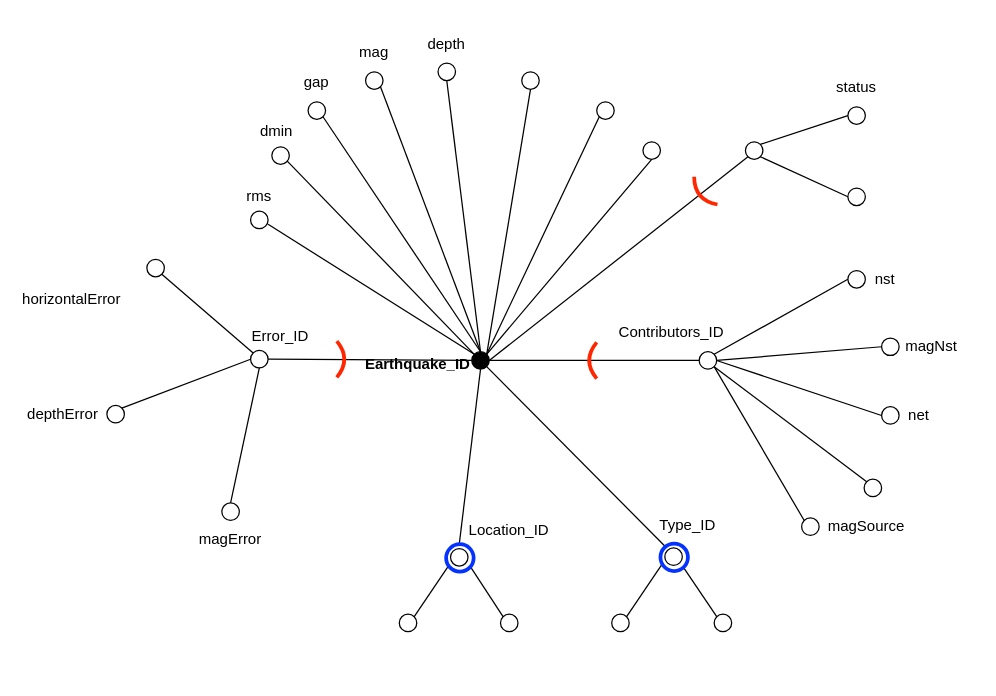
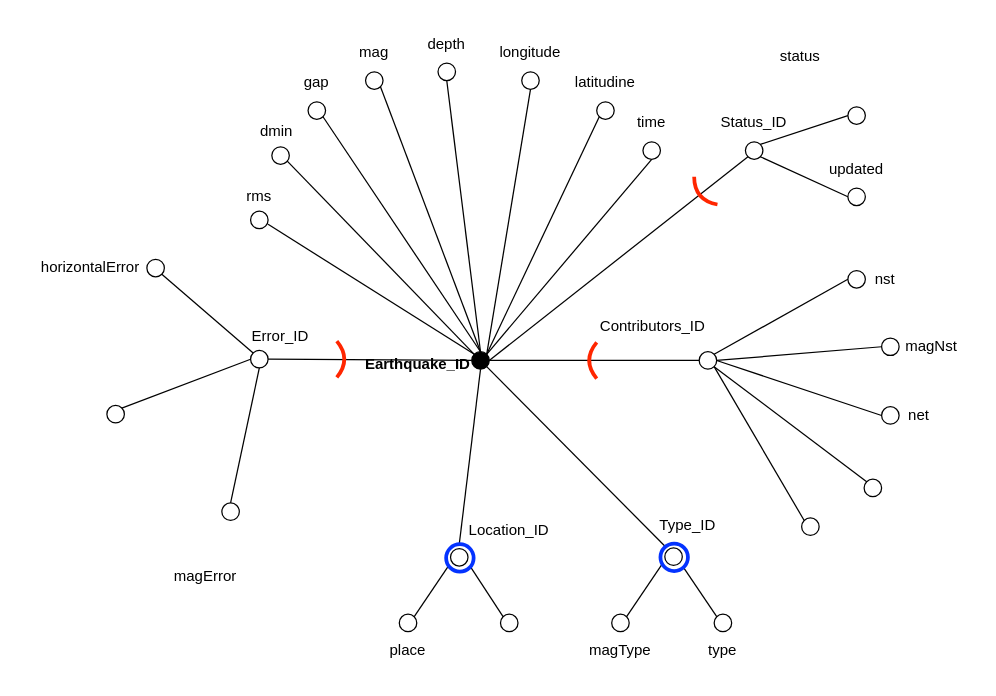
node "longitude": added
node "latitudine": added
node "status": moved (857, 88) -> (801, 57)
node "time": added
node "Status_ID": added
node "updated": added
node "horizontalError": moved (72, 299) -> (91, 268)
node "Contributors_ID": moved (672, 333) -> (653, 327)
node "depthError": removed
node "magSource": removed
node "magError": moved (231, 539) -> (206, 577)
node "place": added
node "magType": added
node "type": added
